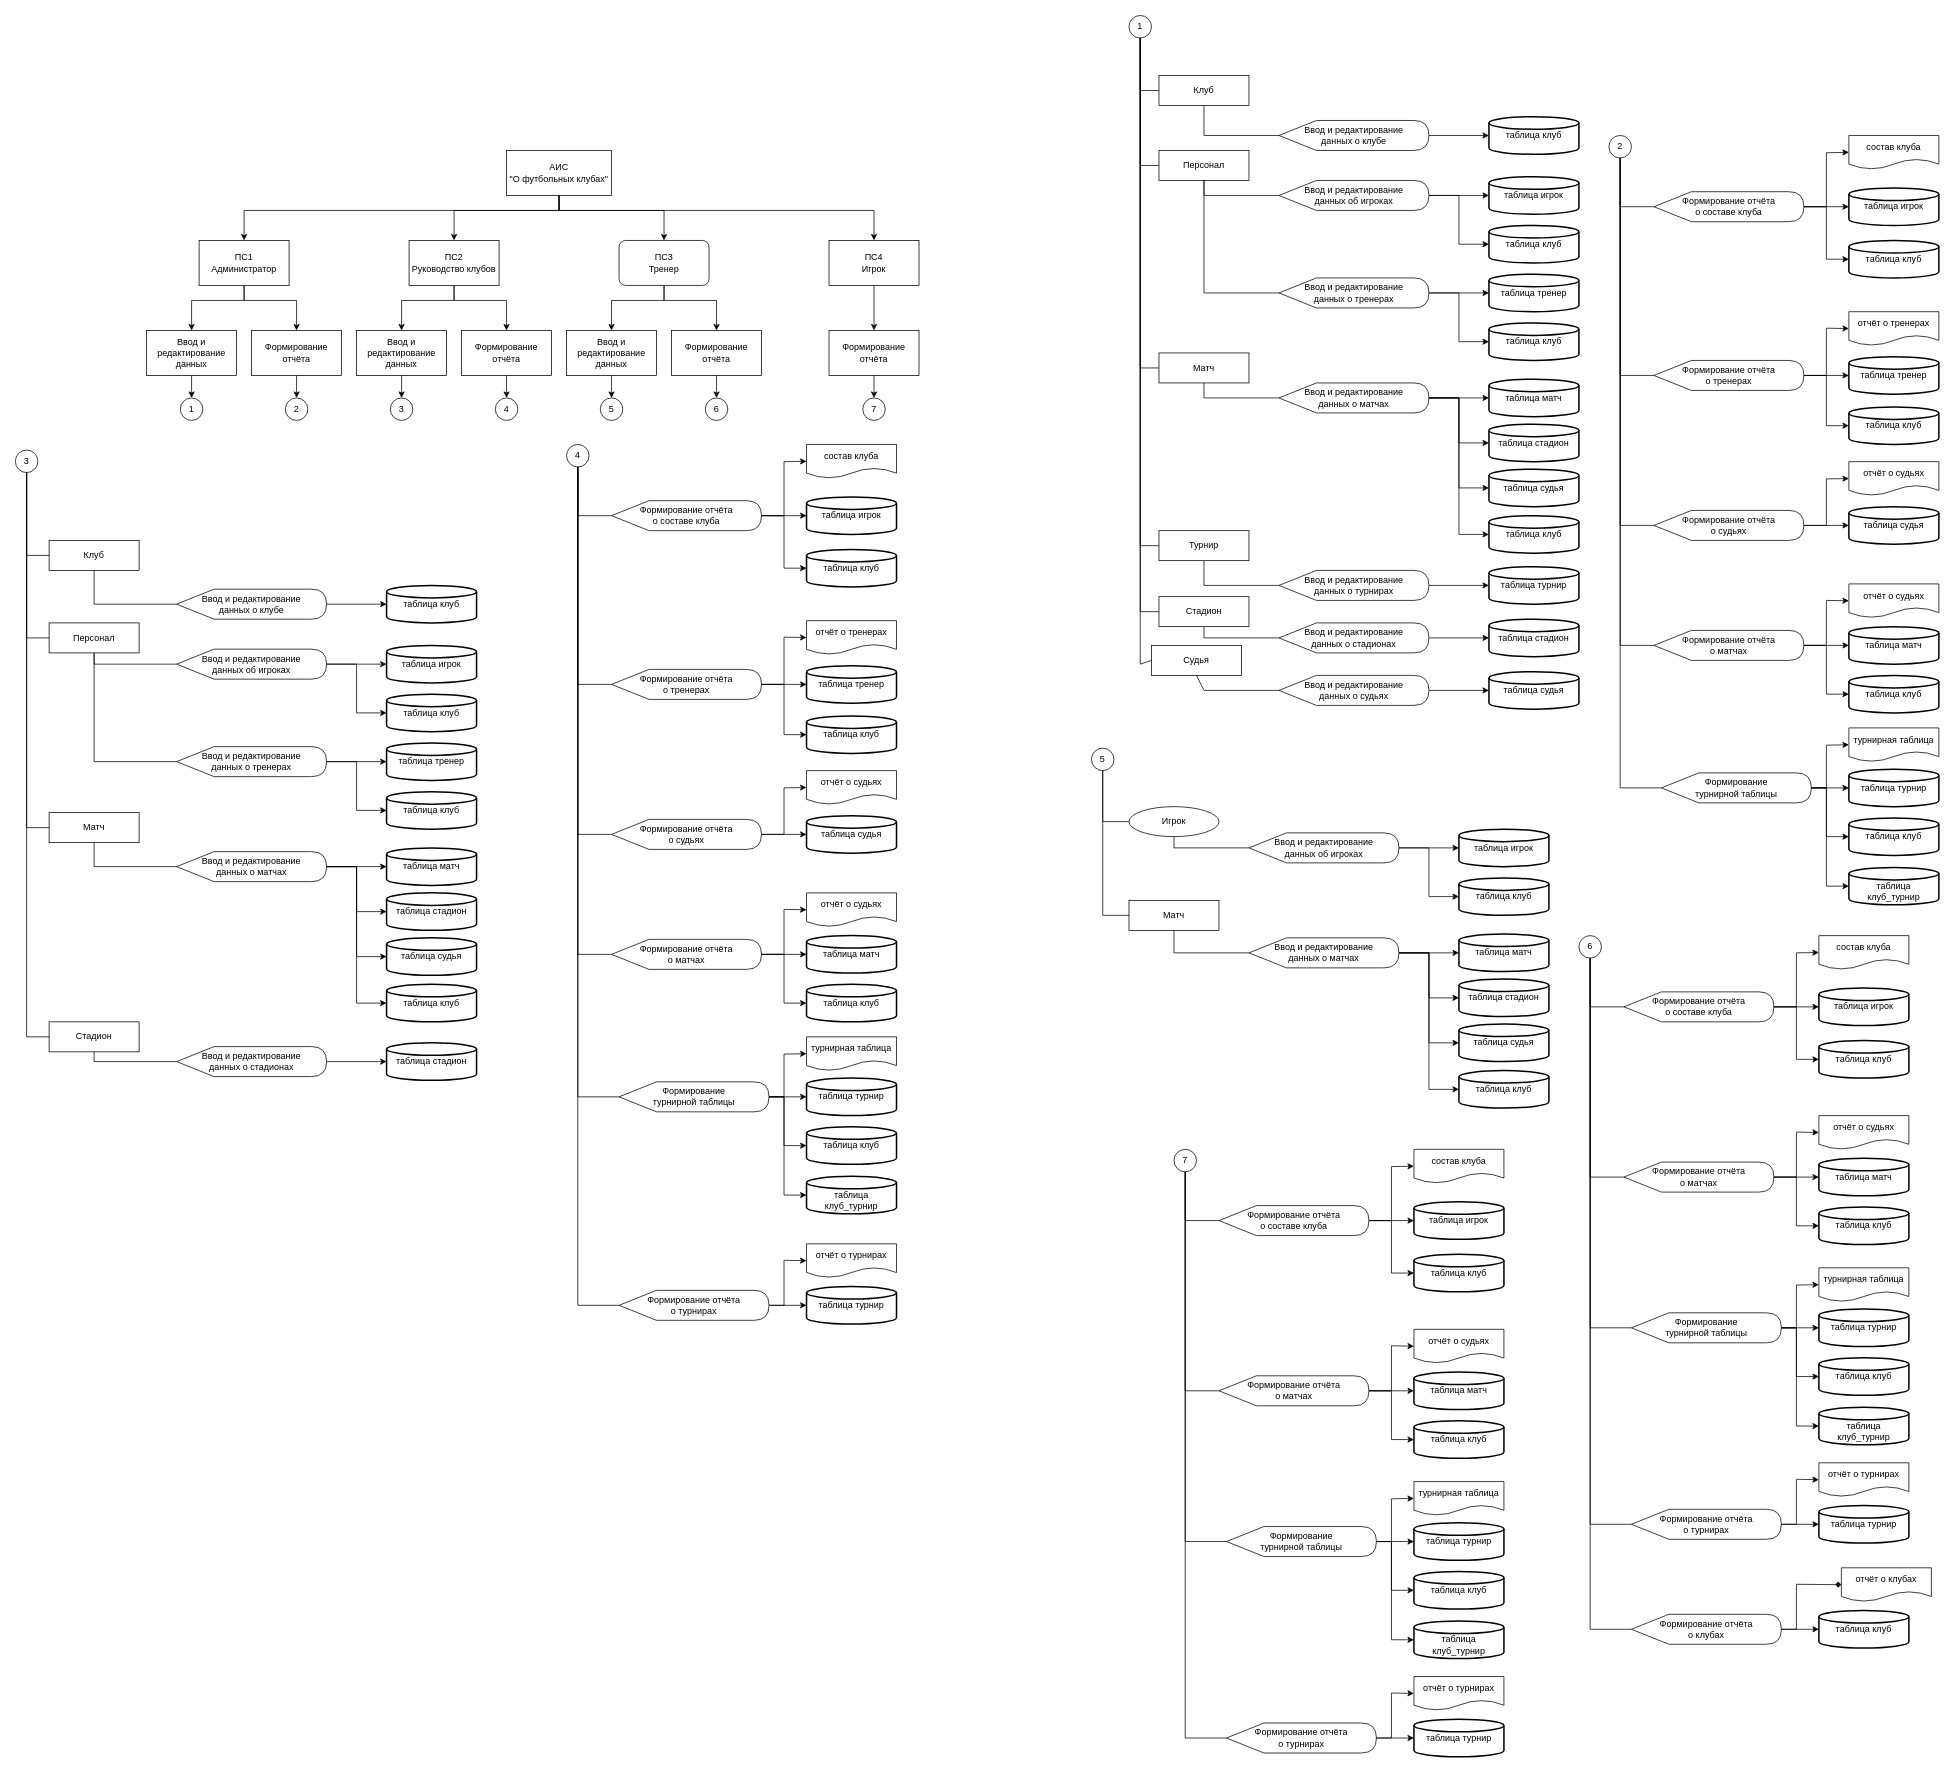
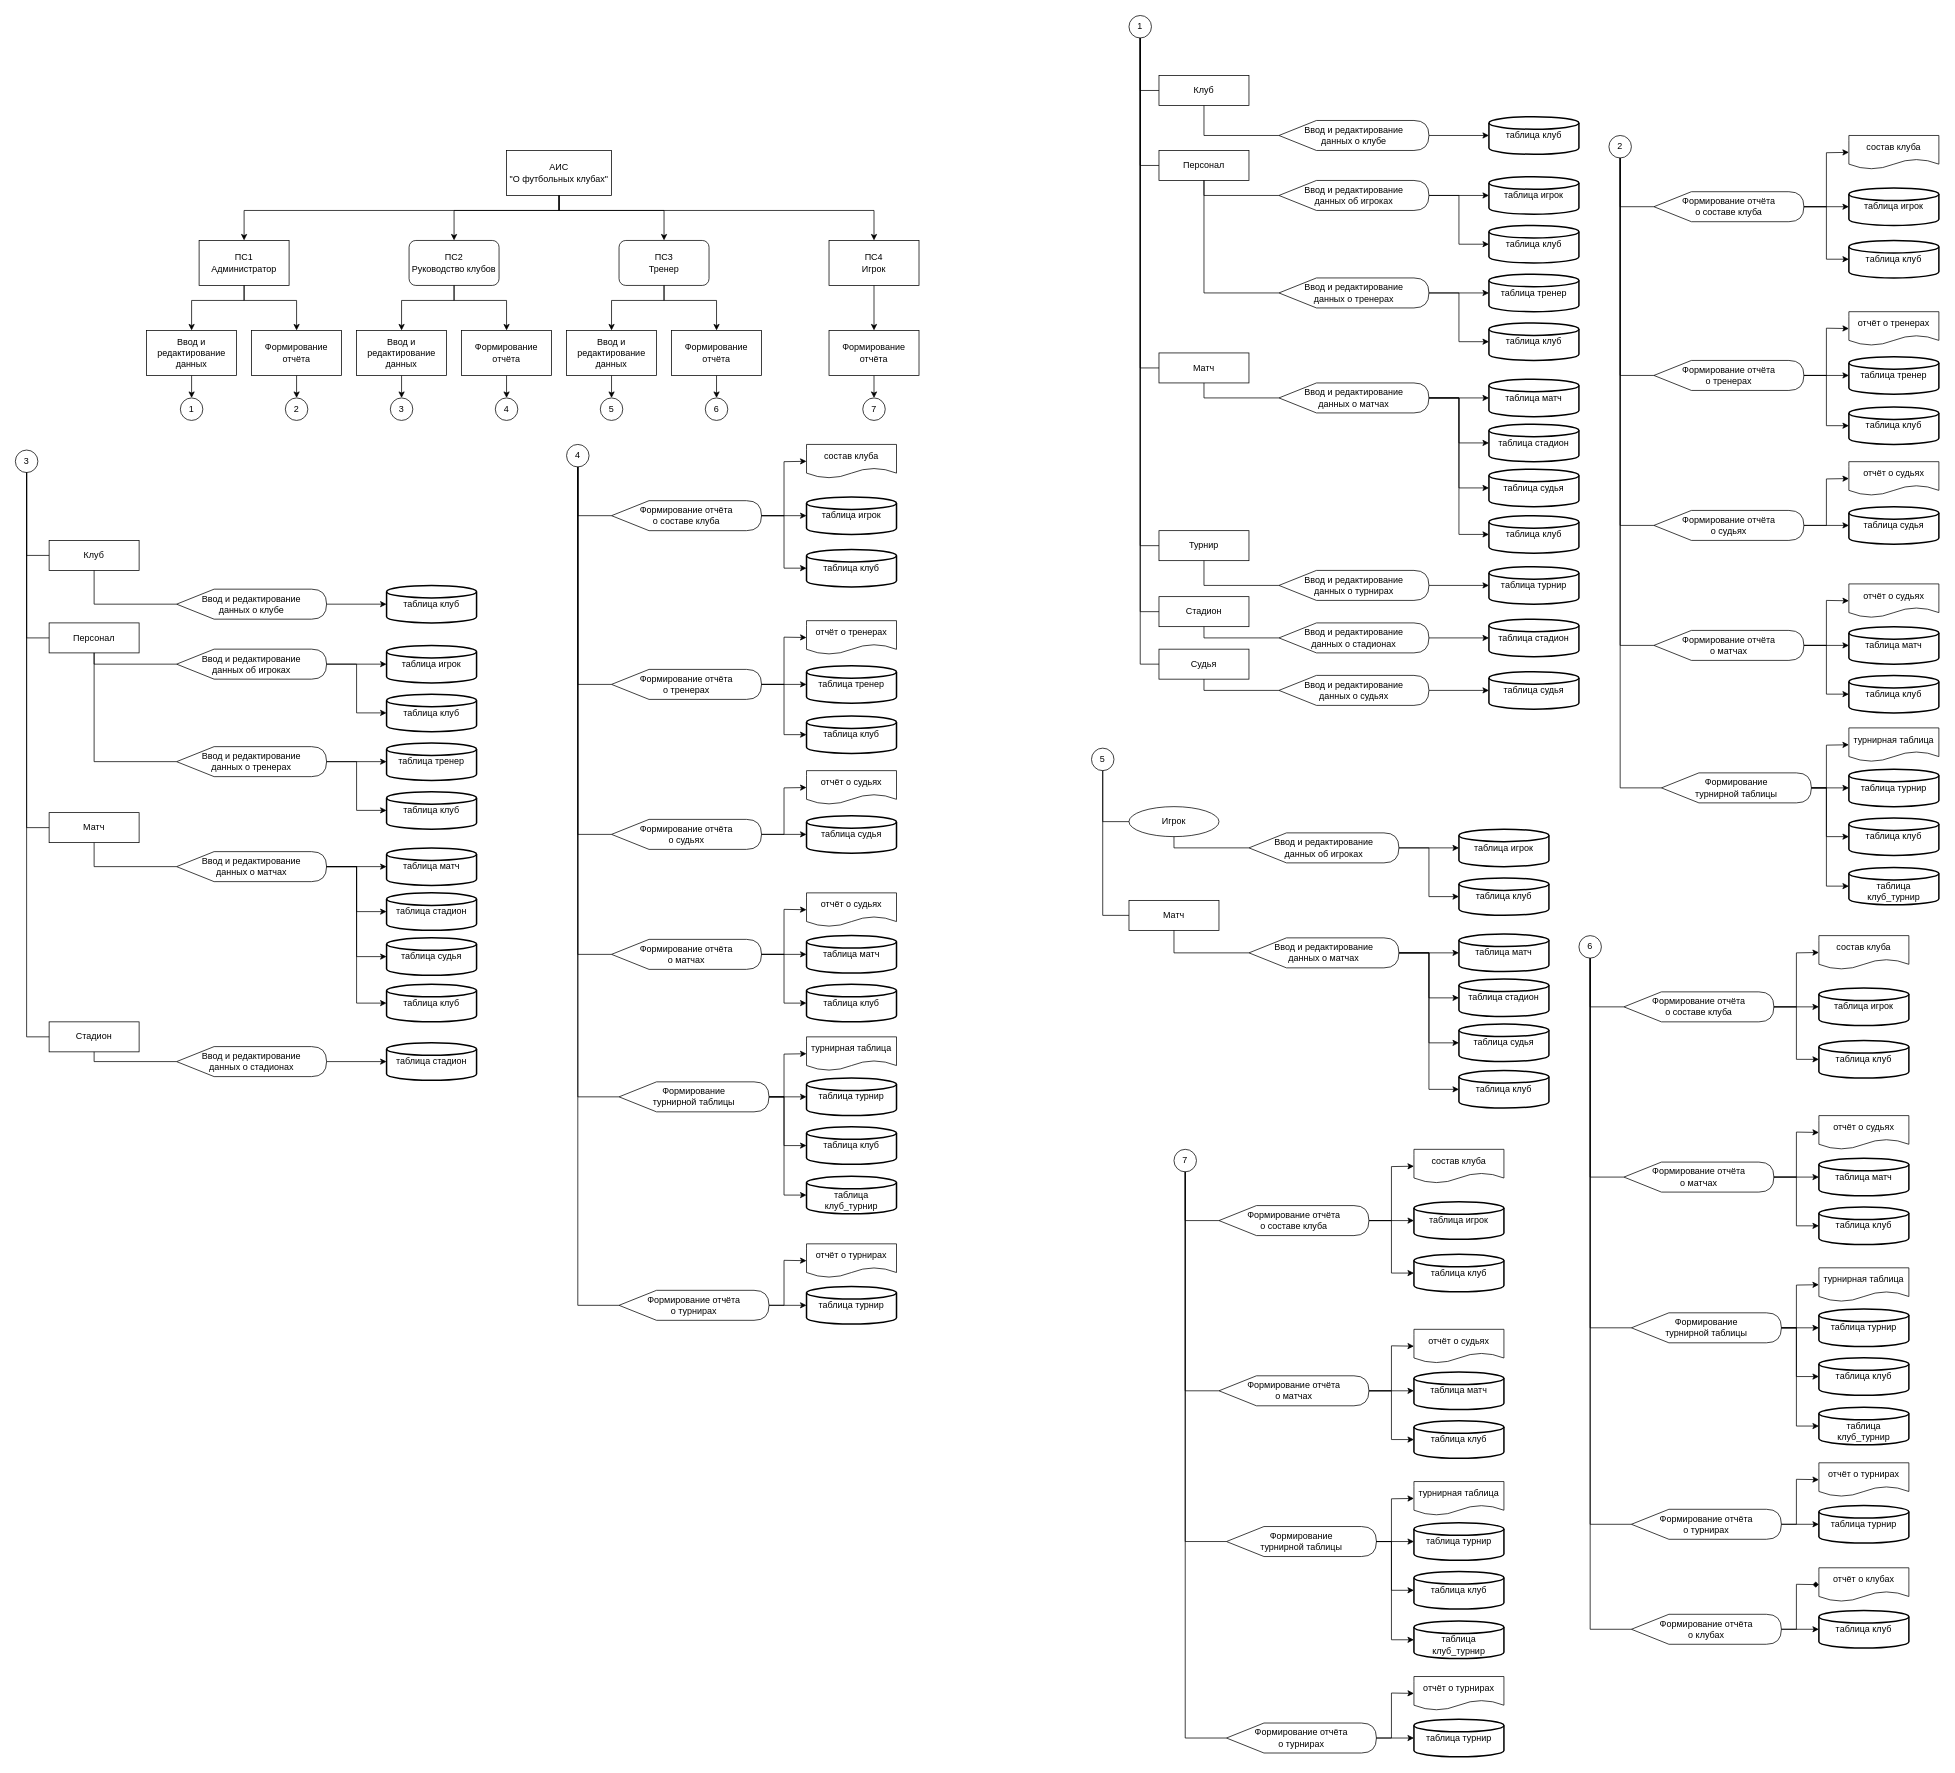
node "ПС2 Руководство клубов": shape rectangle -> rounded rectangle
node "Судья": moved (1197, 660) -> (1204, 664)
node "отчёт о клубах": moved (1887, 1585) -> (1864, 1585)
